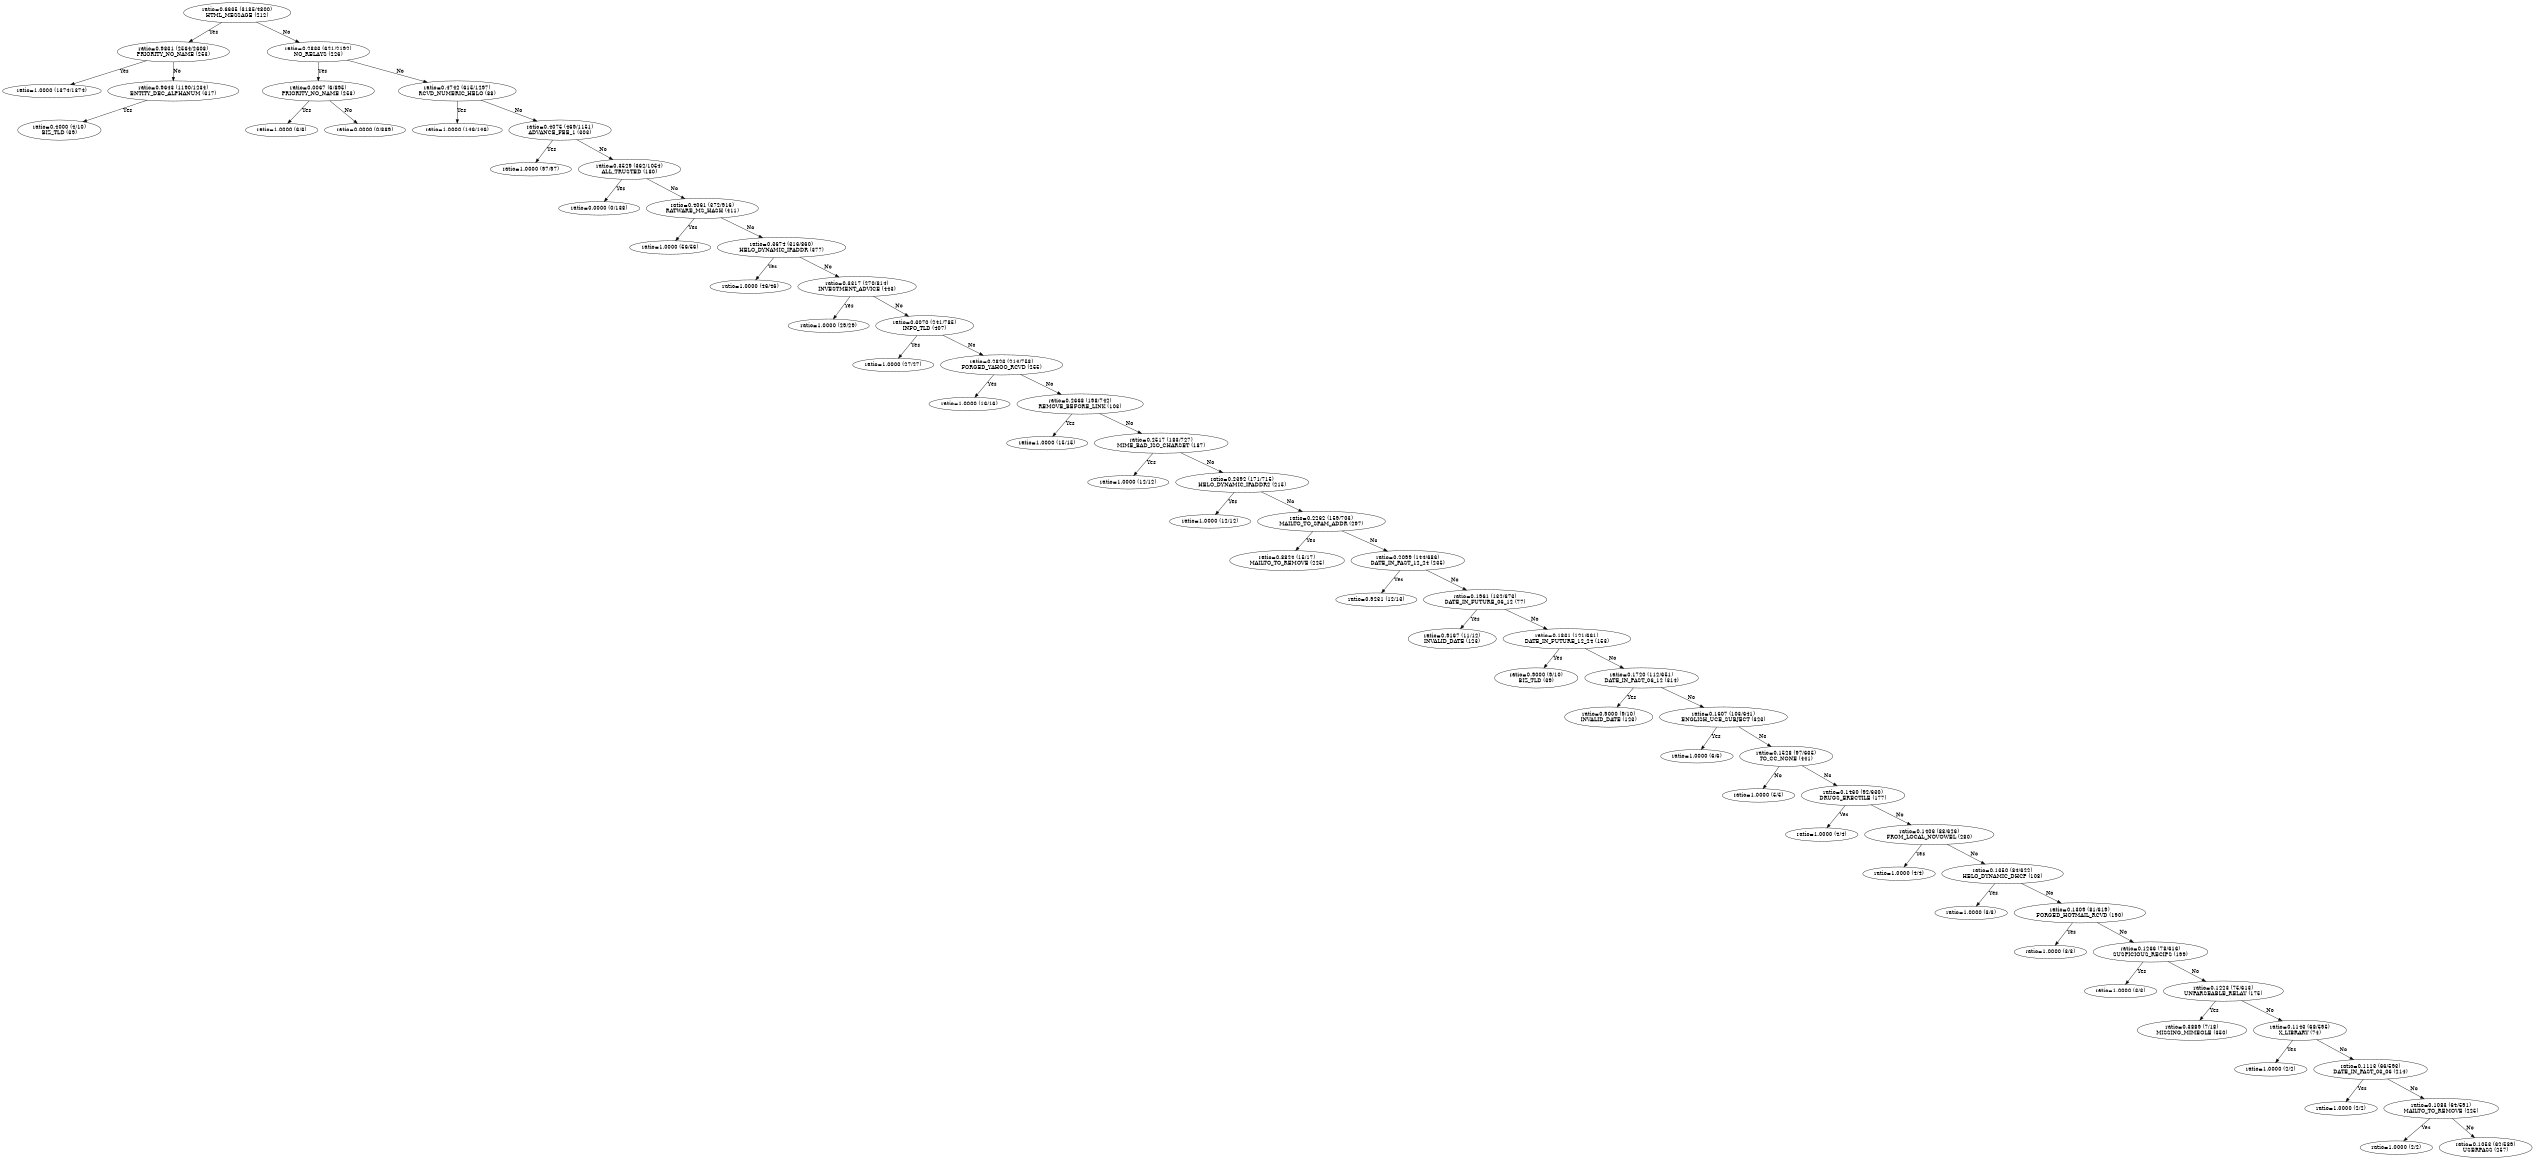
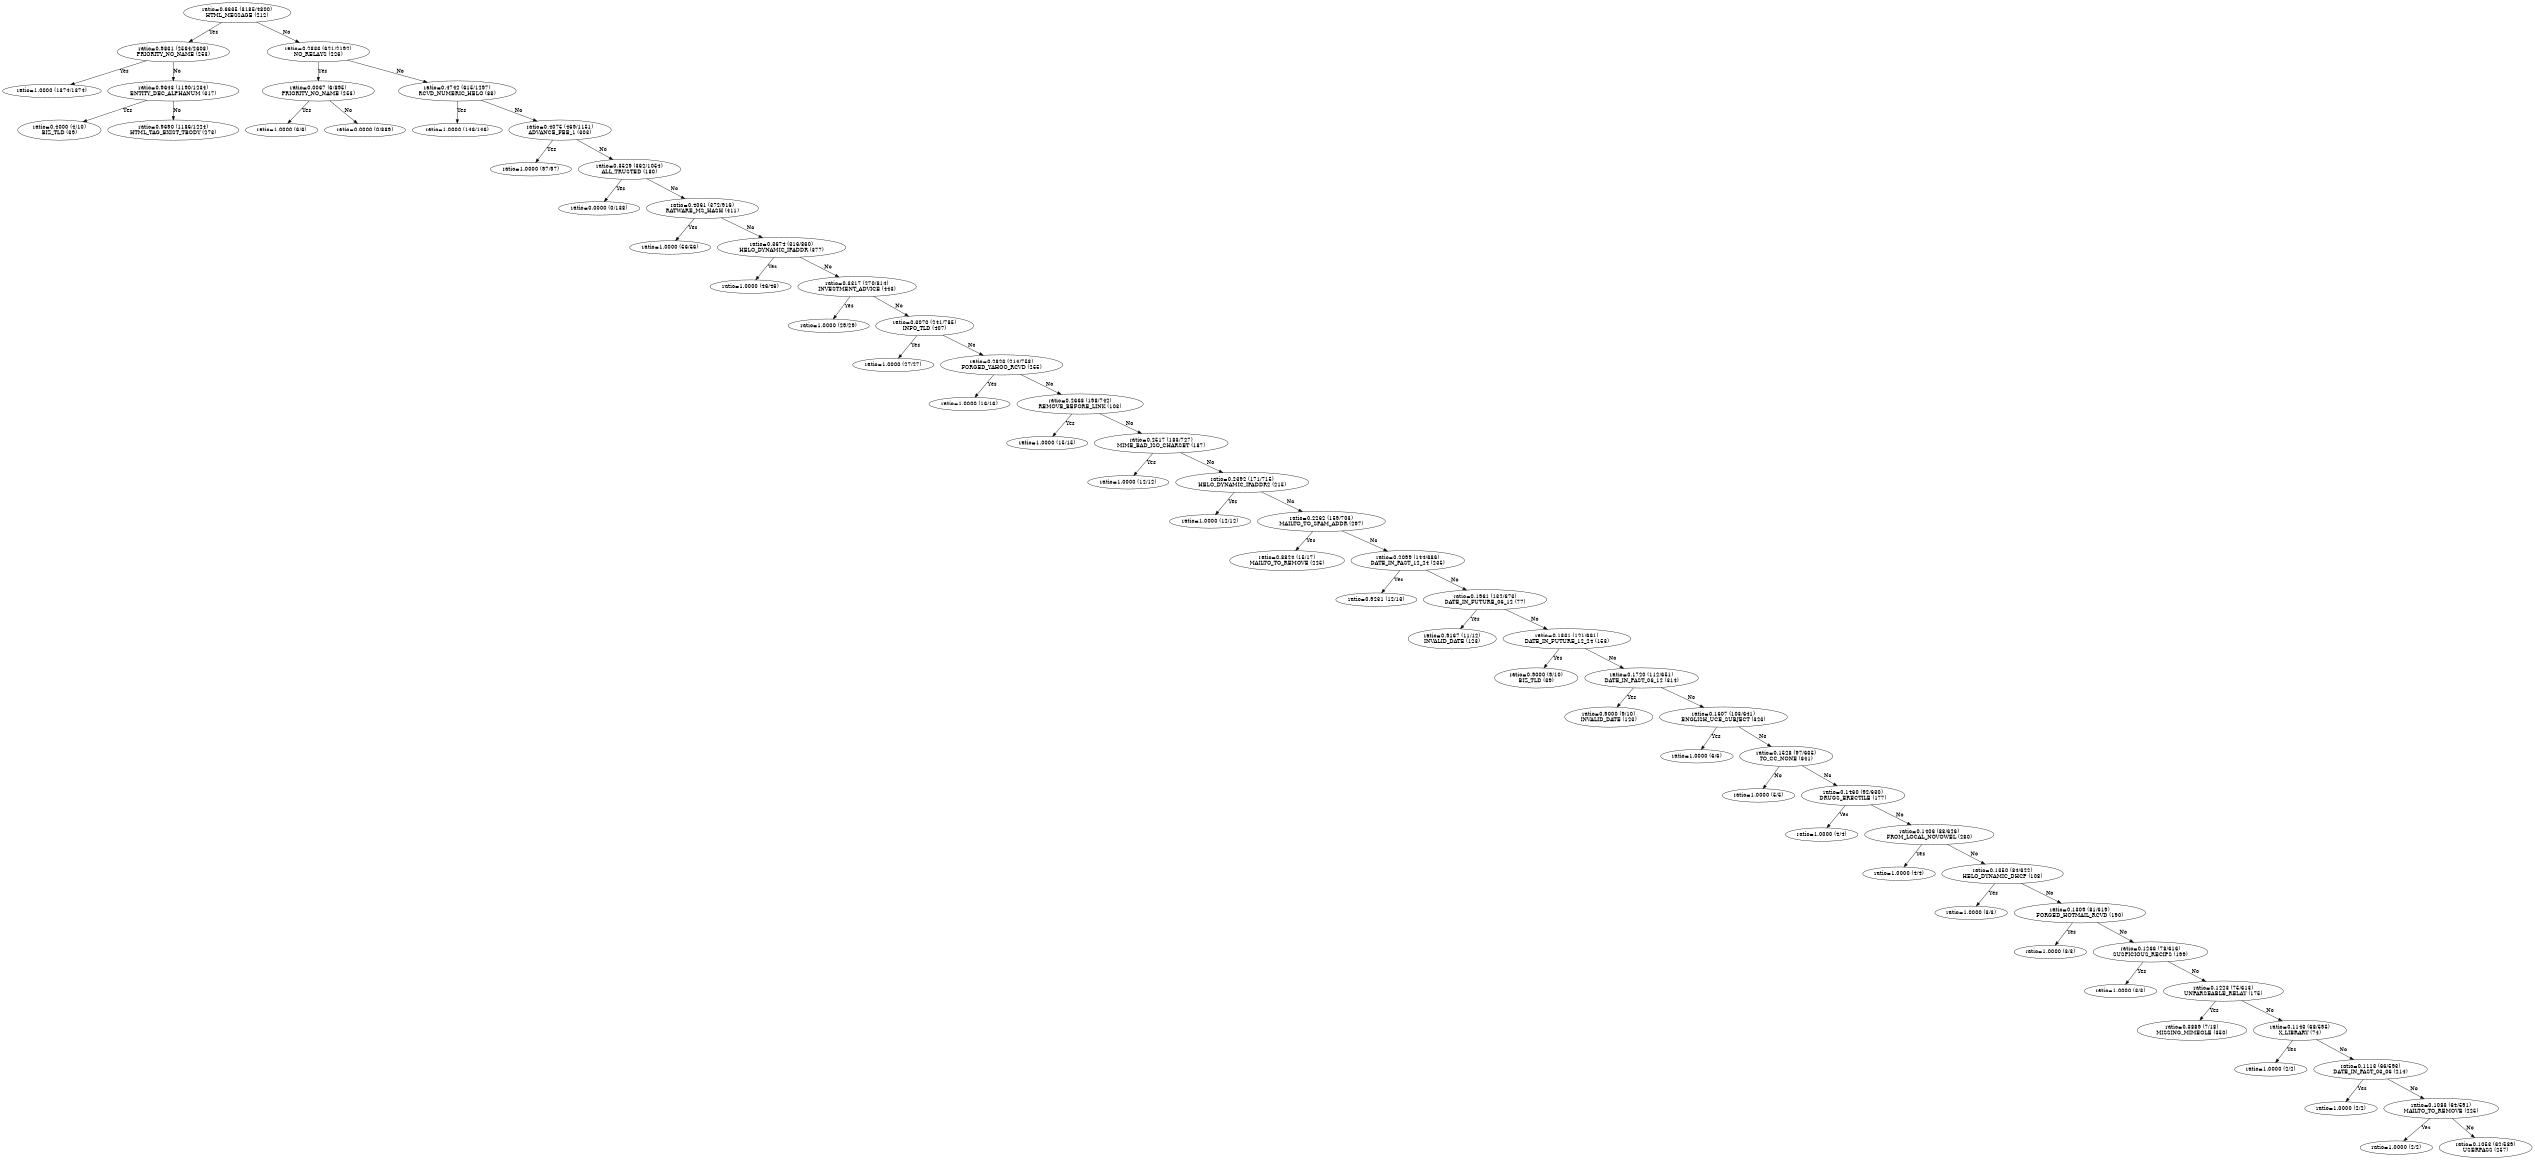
node "ratio=0.9690 (1186/1224) HTML_TAG_EXIST_TBODY (273)": added
node "ratio=0.1528 (97/635) TO_CC_NONE (441)": label "ratio=0.1528 (97/635) TO_CC_NONE (441)" -> "ratio=0.1528 (97/635) TO_CC_NONE (641)"
